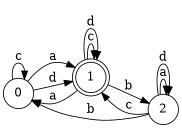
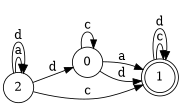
edge "1" -> "2": removed, label "b"
edge "1" -> "0": removed, label "a"
edge "2" -> "0": label "b" -> "d"
